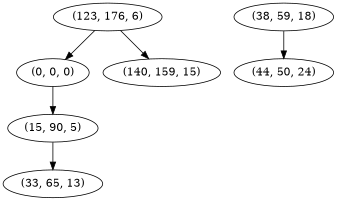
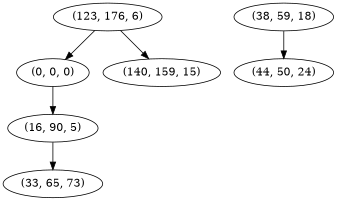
node "(15, 90, 5)": label "(15, 90, 5)" -> "(16, 90, 5)"
node "(33, 65, 13)": label "(33, 65, 13)" -> "(33, 65, 73)"
